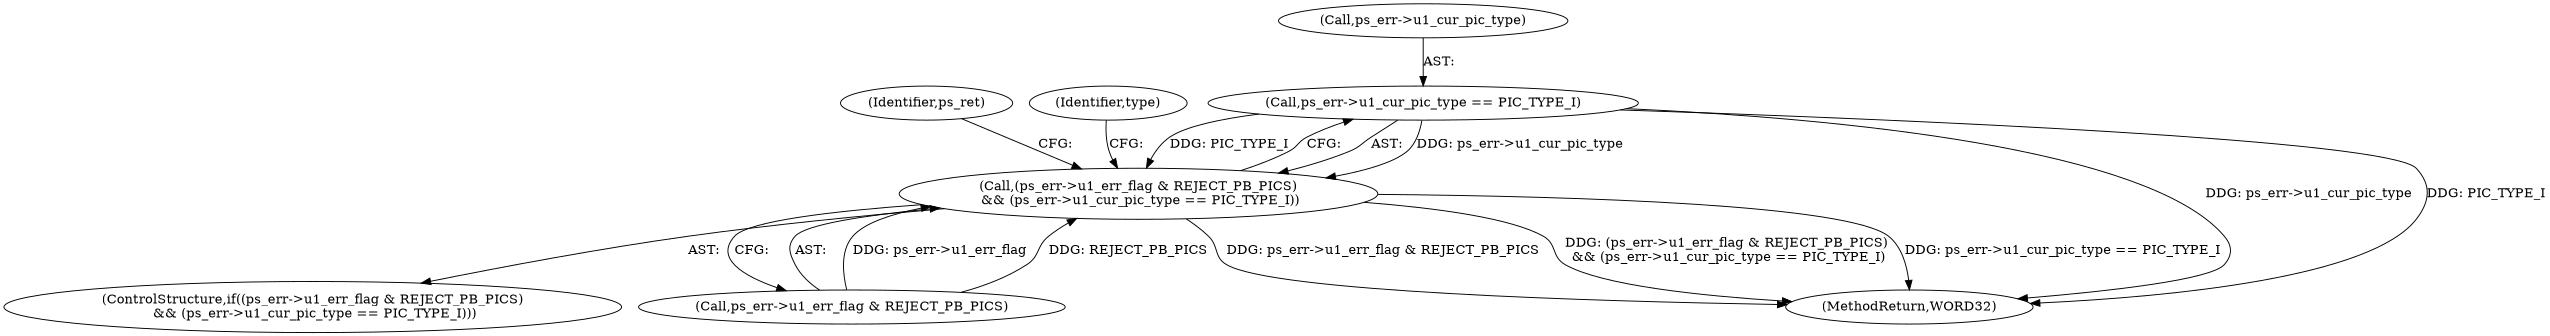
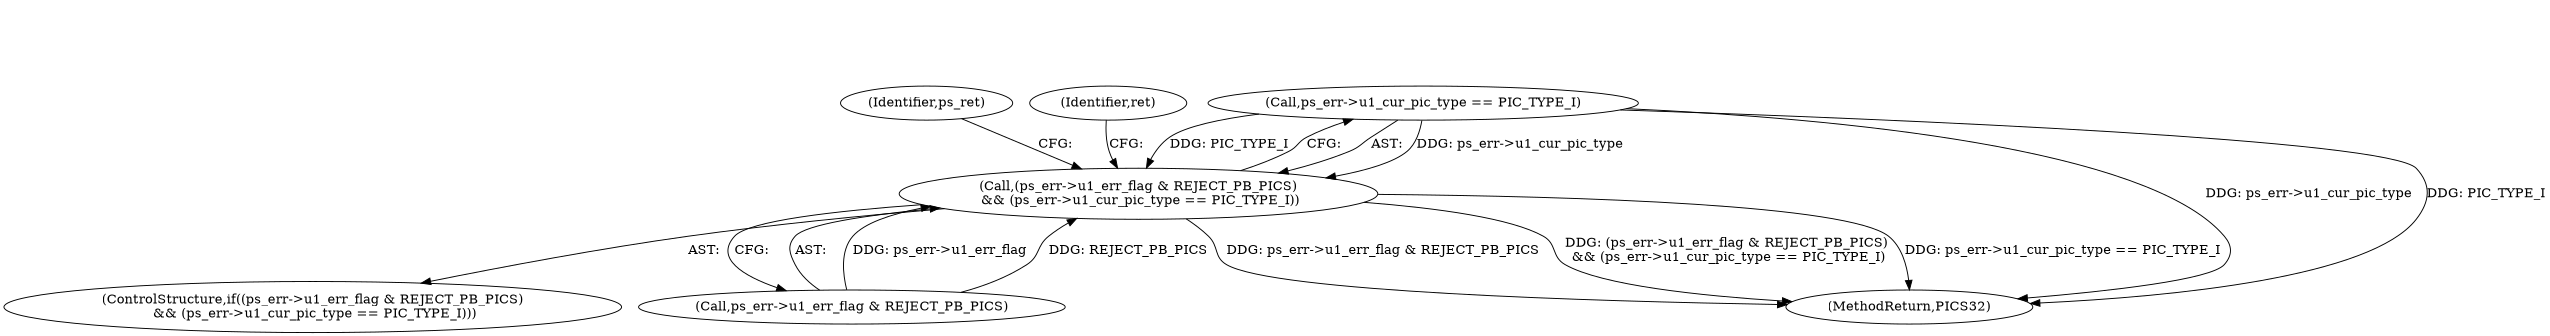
node "(Call,ps_err->u1_cur_pic_type)": removed
node "(Identifier,type)": label "(Identifier,type)" -> "(Identifier,ret)"
node "(MethodReturn,WORD32)": label "(MethodReturn,WORD32)" -> "(MethodReturn,PICS32)"
